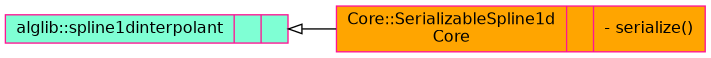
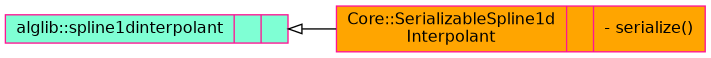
node "Core::SerializableSpline1d": text "Core" -> "Interpolant"
